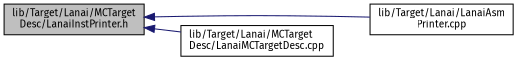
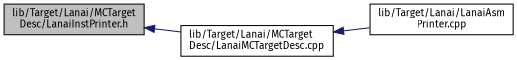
edge "lib/Target/Lanai/LanaiAsm Printer.cpp" -> "lib/Target/Lanai/MCTarget Desc/LanaiInstPrinter.h": now "lib/Target/Lanai/LanaiAsm Printer.cpp" -> "lib/Target/Lanai/MCTarget Desc/LanaiMCTargetDesc.cpp"
